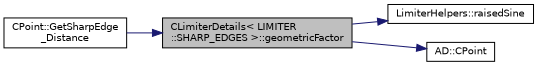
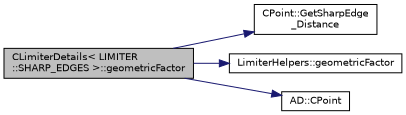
node "LimiterHelpers::raisedSine": label "LimiterHelpers::raisedSine" -> "LimiterHelpers::geometricFactor"
edge "CPoint::GetSharpEdge _Distance" -> "CLimiterDetails< LIMITER ::SHARP_EDGES >::geometricFactor": reversed
